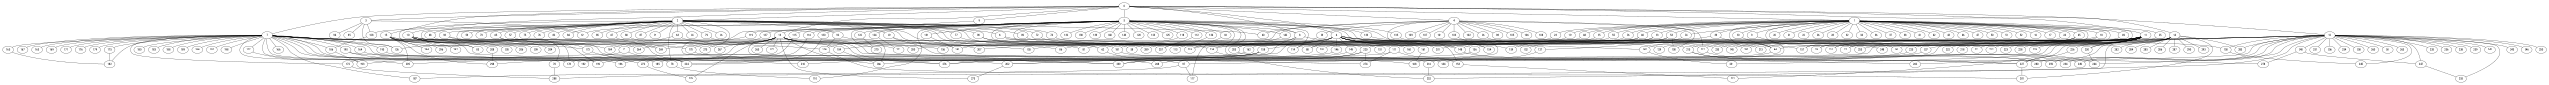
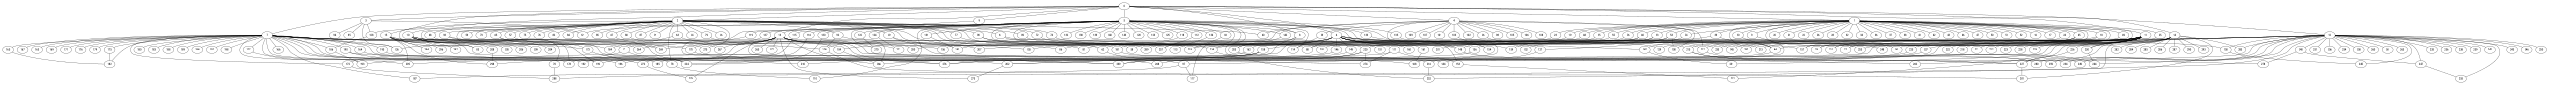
edge "8" -- "201": removed
